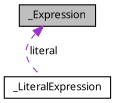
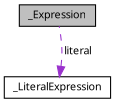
edge "_LiteralExpression" -> "_Expression": reversed
